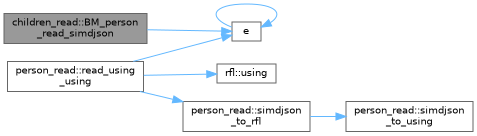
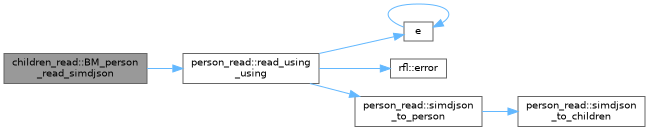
edge "children_read::BM_person _read_simdjson" -> "e": now "children_read::BM_person _read_simdjson" -> "person_read::read_using _using"
node "rfl::using": label "rfl::using" -> "rfl::error"
node "person_read::simdjson _to_rfl": label "person_read::simdjson _to_rfl" -> "person_read::simdjson _to_person"
node "person_read::simdjson _to_using": label "person_read::simdjson _to_using" -> "person_read::simdjson _to_children"
